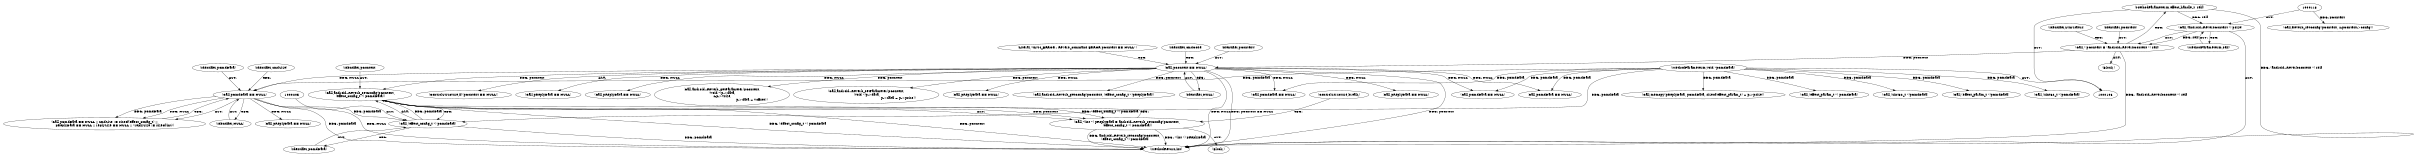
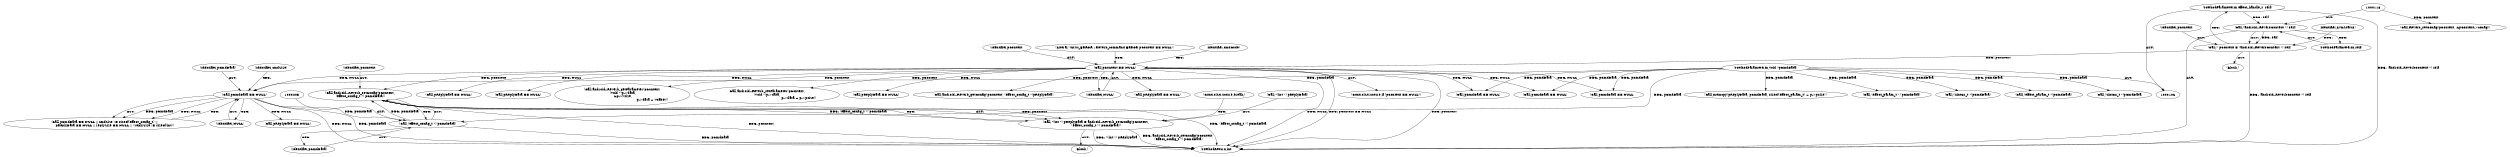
node "(Call,(android::ReverbContext *) psize)": label "(Call,(android::ReverbContext *) psize)" -> "(Call,(android::ReverbContext *) self)"
edge "(Identifier,LvmStatus)" -> "(Call,* pContext = (android::ReverbContext *) self)": label "CFG: " -> "DDG: "
node "(Call,*(int *) pReplyData)": added
